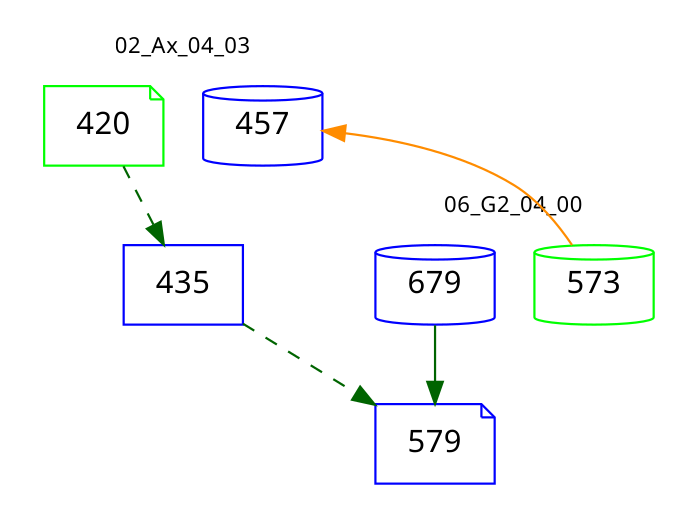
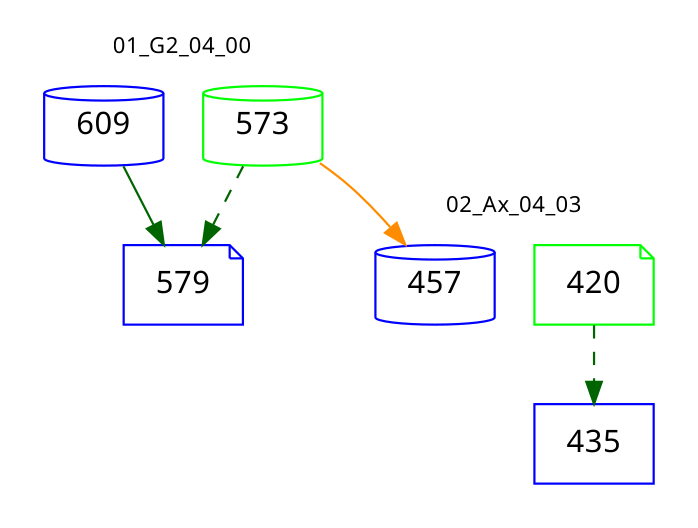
cluster "06_G2_04_00": label "06_G2_04_00" -> "01_G2_04_00"
node "679": label "679" -> "609"
edge "435" -> "579": now "573" -> "579"
